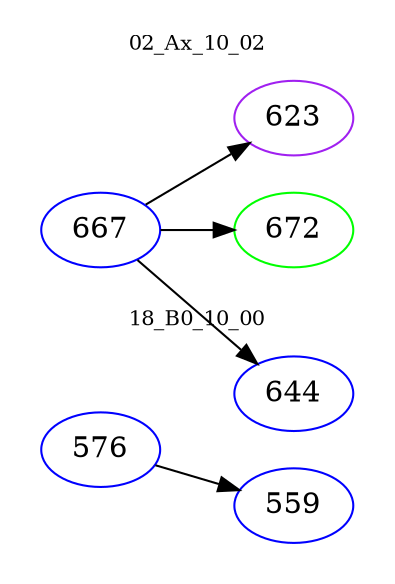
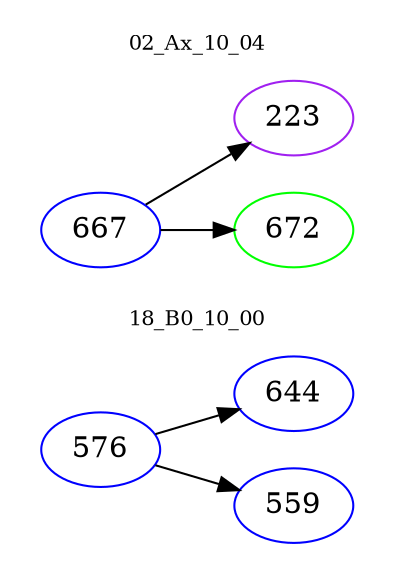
cluster "02_Ax_10_02": label "02_Ax_10_02" -> "02_Ax_10_04"
node "623": label "623" -> "223"
edge "667" -> "644": now "576" -> "644"
